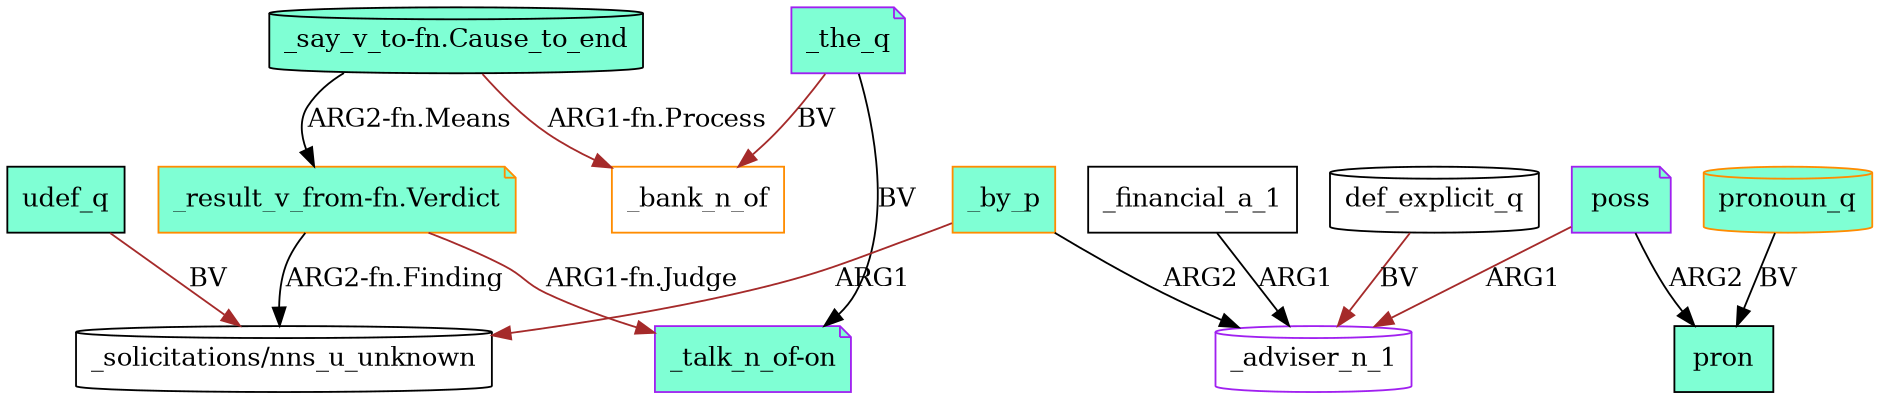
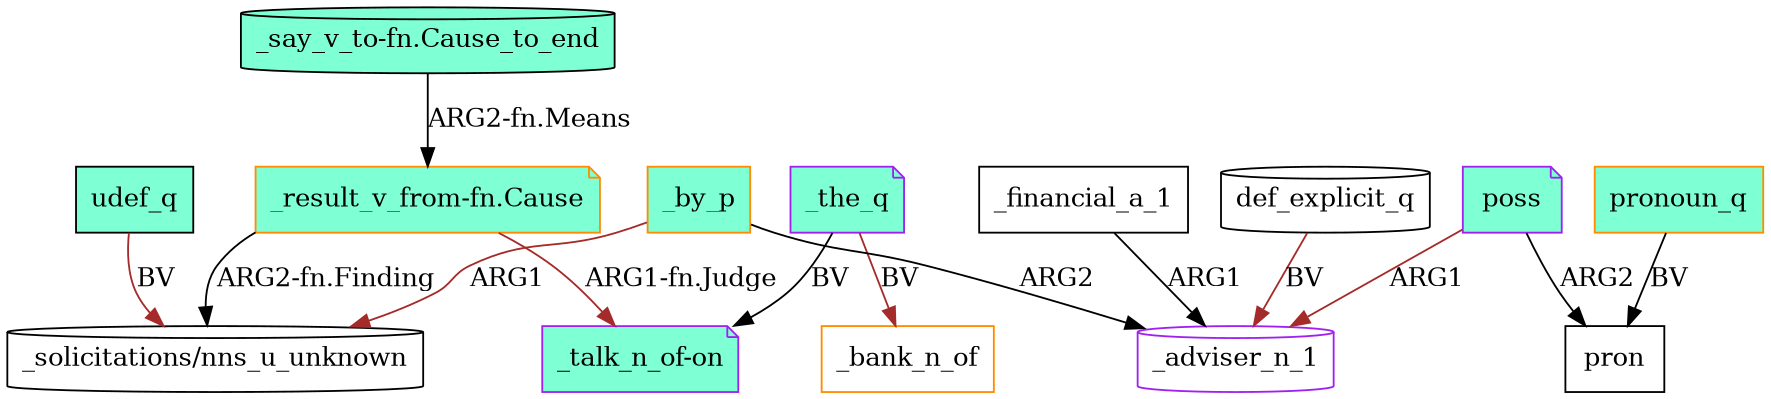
edge "_say_v_to-fn.Cause_to_end" -> "_bank_n_of": removed, label "ARG1-fn.Process"
node "_result_v_from-fn.Verdict": label "_result_v_from-fn.Verdict" -> "_result_v_from-fn.Cause"
node "pronoun_q": shape cylinder -> box
node "pron": fillcolor aquamarine -> white
